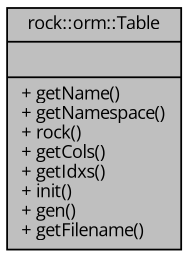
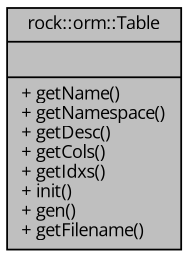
node "rock::orm::Table": text "+ rock()" -> "+ getDesc()"
